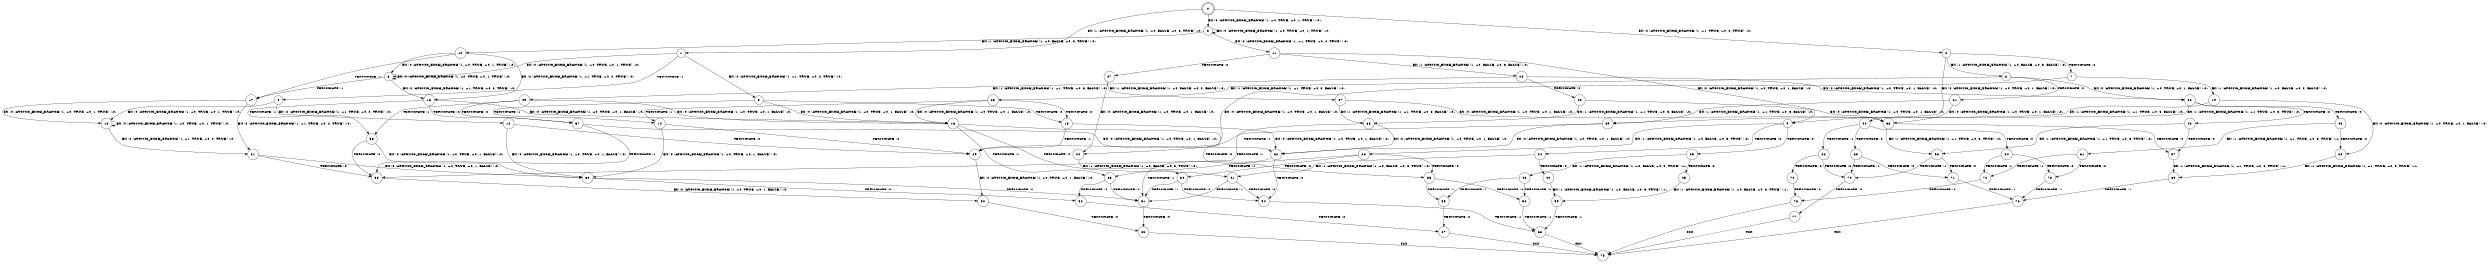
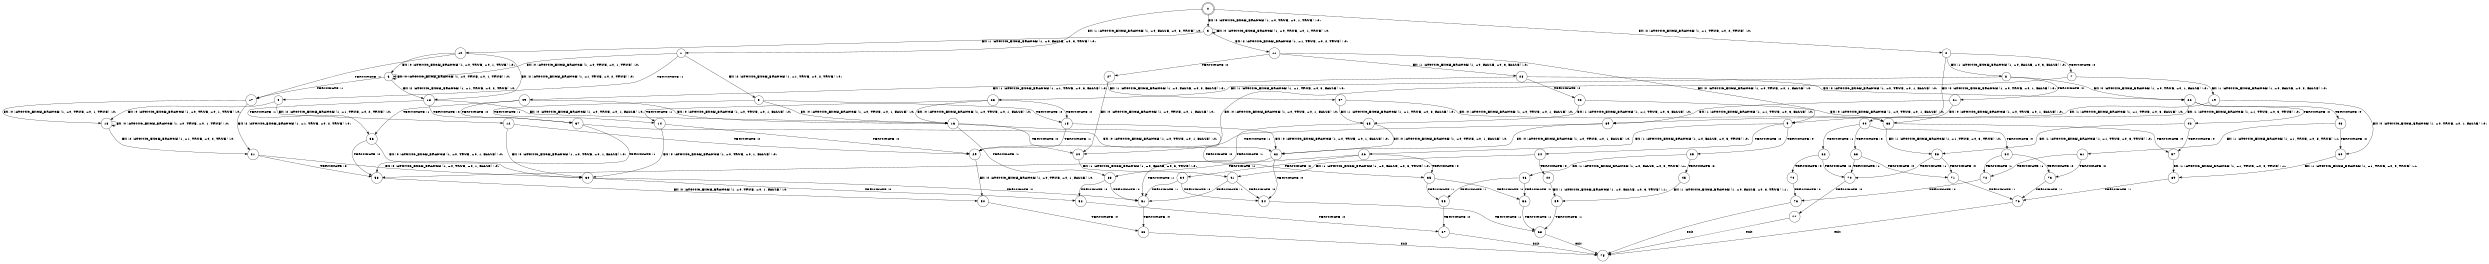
edge "16" -> "34": now "16" -> "20"
